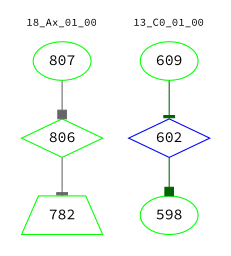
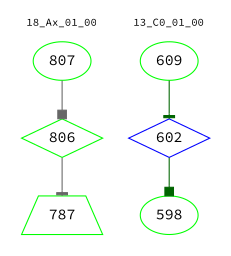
node "782": label "782" -> "787"
